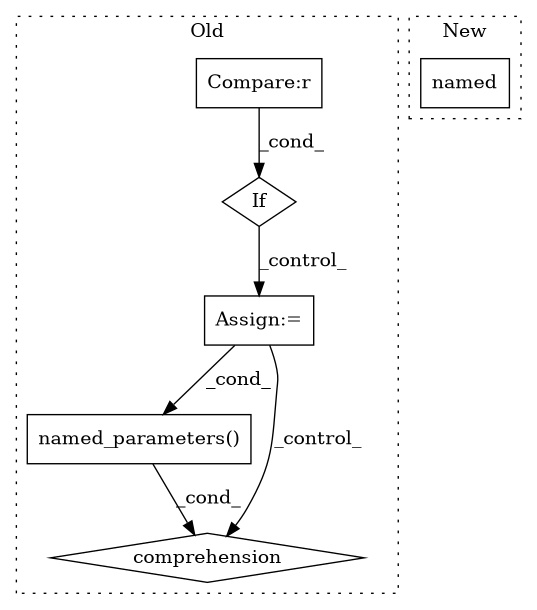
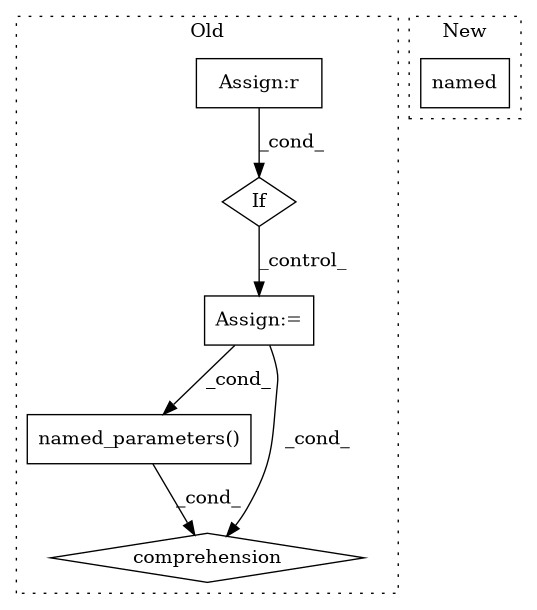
node "Compare:r": label "Compare:r" -> "Assign:r"
edge "Assign:=" -> "comprehension": label "_control_" -> "_cond_"
